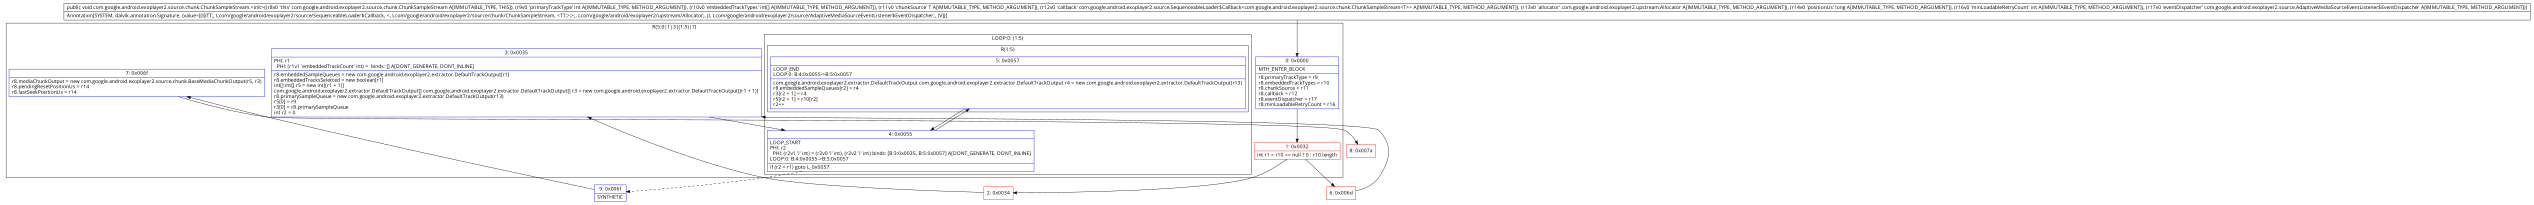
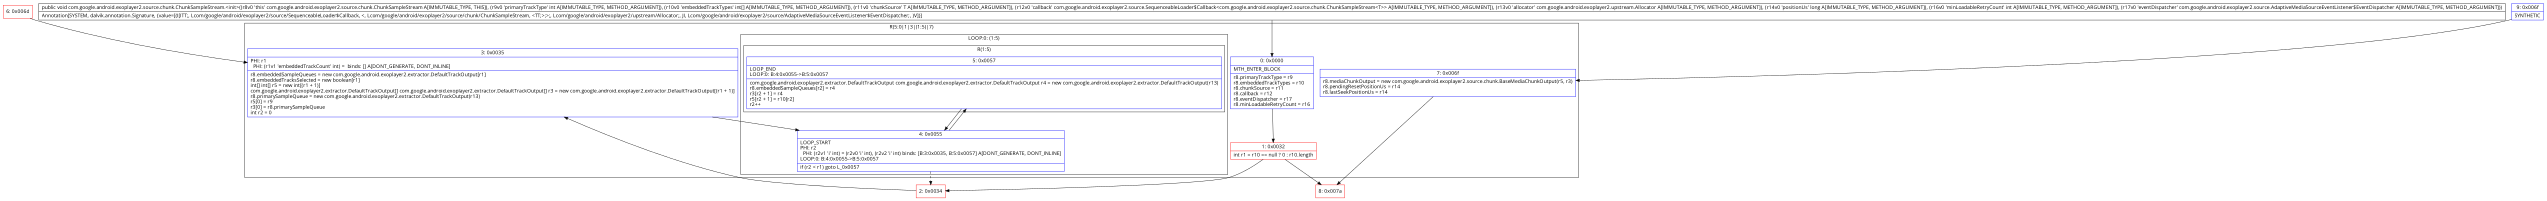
edge "1: 0x0032" -> "6: 0x006d": now "1: 0x0032" -> "8: 0x007a"
edge "4: 0x0055" -> "9: 0x006f": now "4: 0x0055" -> "2: 0x0034"
